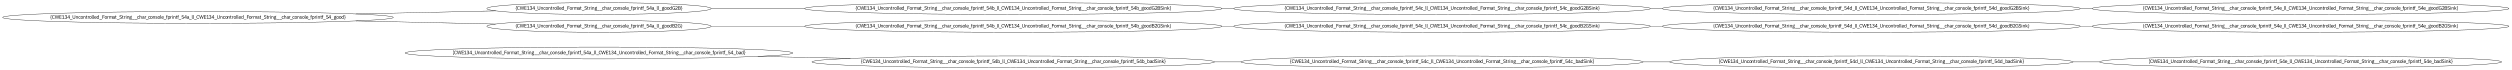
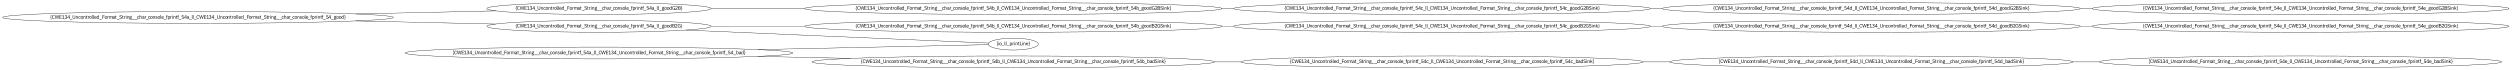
node "{io_ll_printLine}": added
